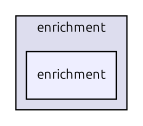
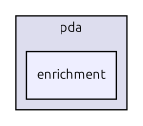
cluster "enrichment": label "enrichment" -> "pda"
